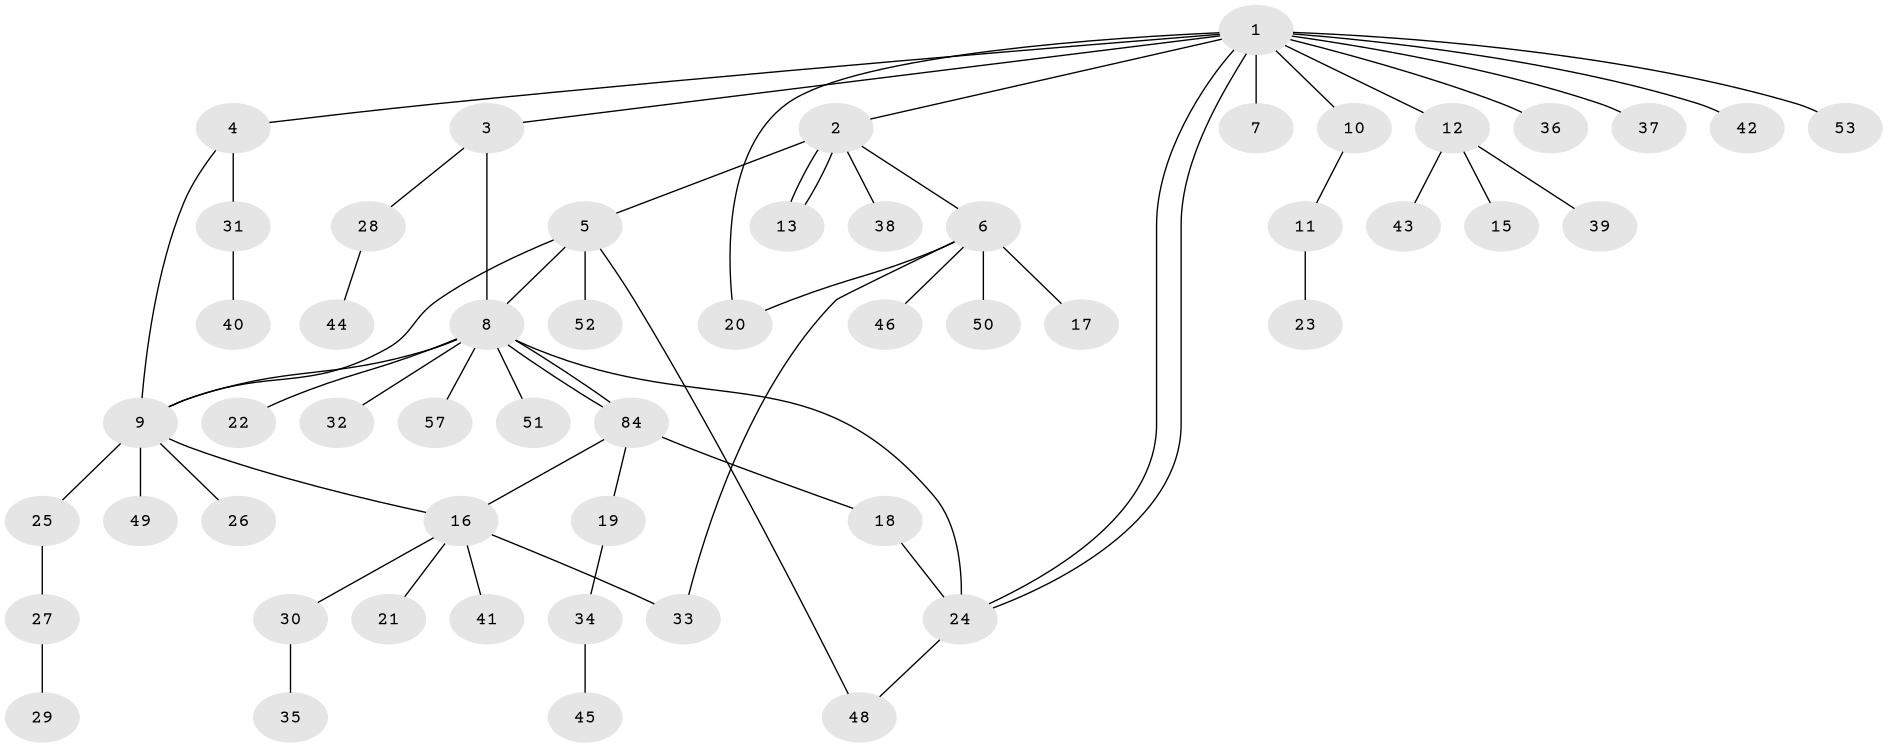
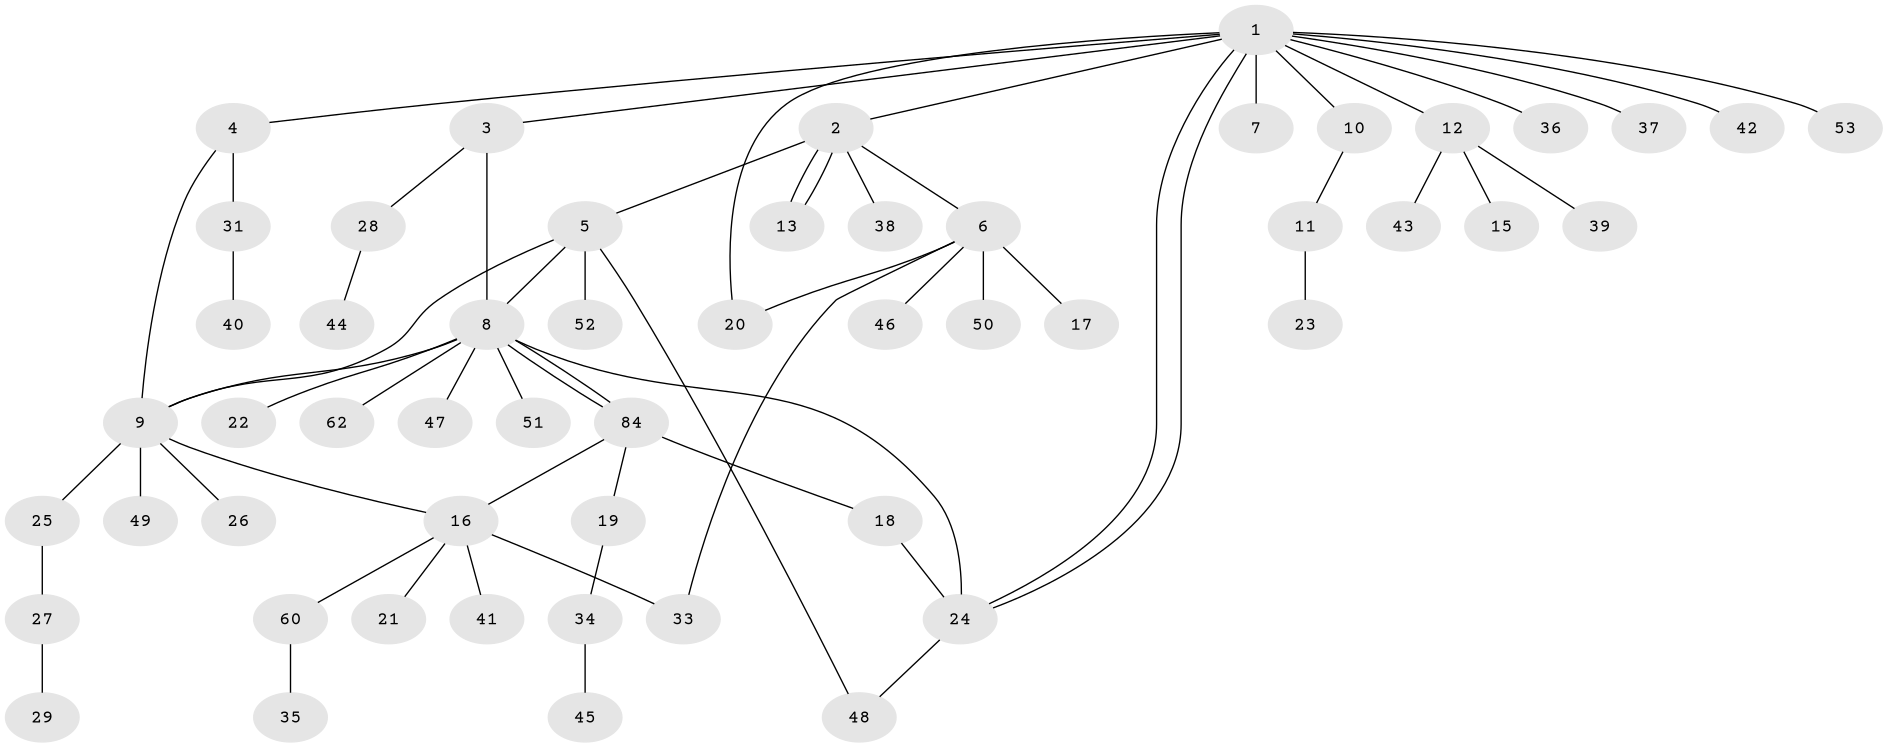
node "32": label "32" -> "62"
node "57": label "57" -> "47"
node "30": label "30" -> "60"
